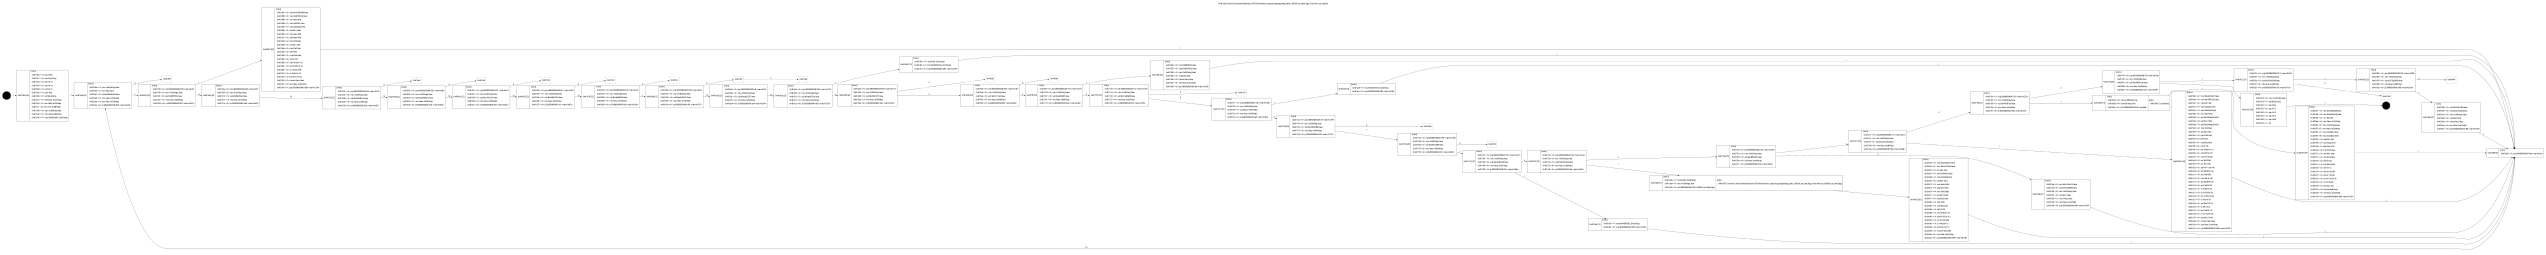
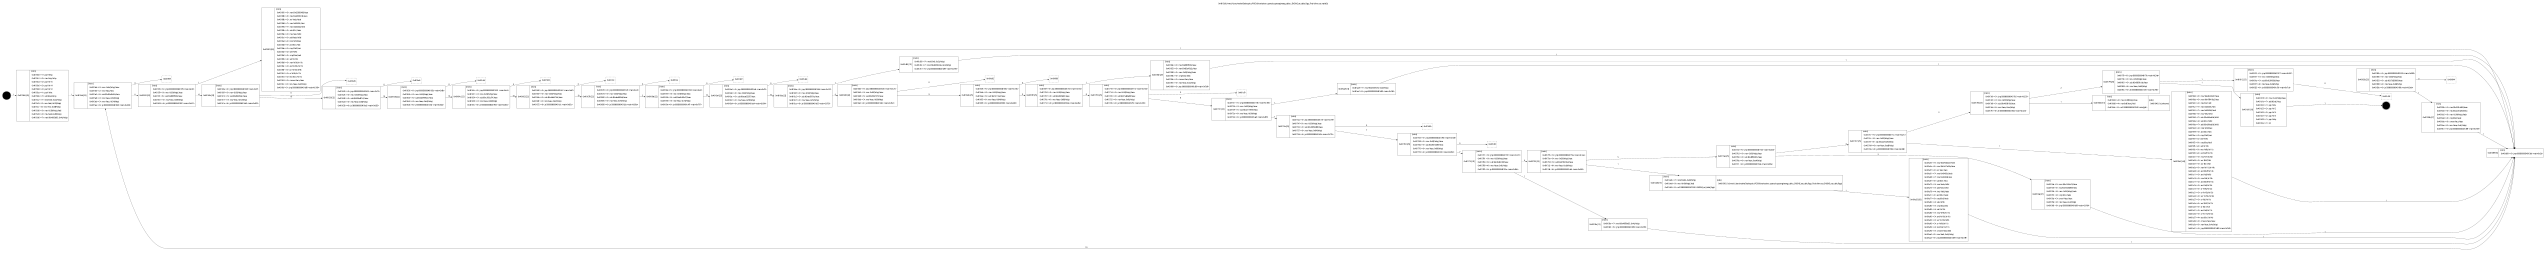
edge "0x401d47" -> "0x401ab4": now "0x4016a4 [22]" -> "0x401ab4"
edge "0x401812 [25]" -> "0x40182b [25]": removed, label "1"
node "0x401bd9": added
node "0x4018e1 [93]": removed
